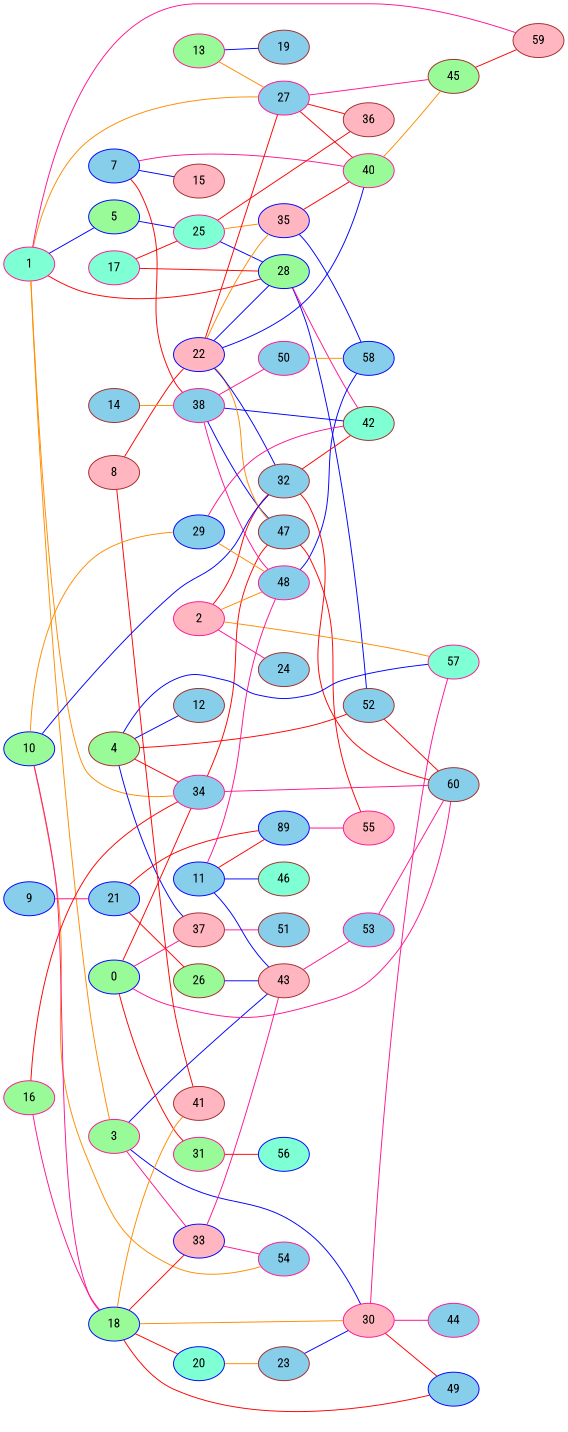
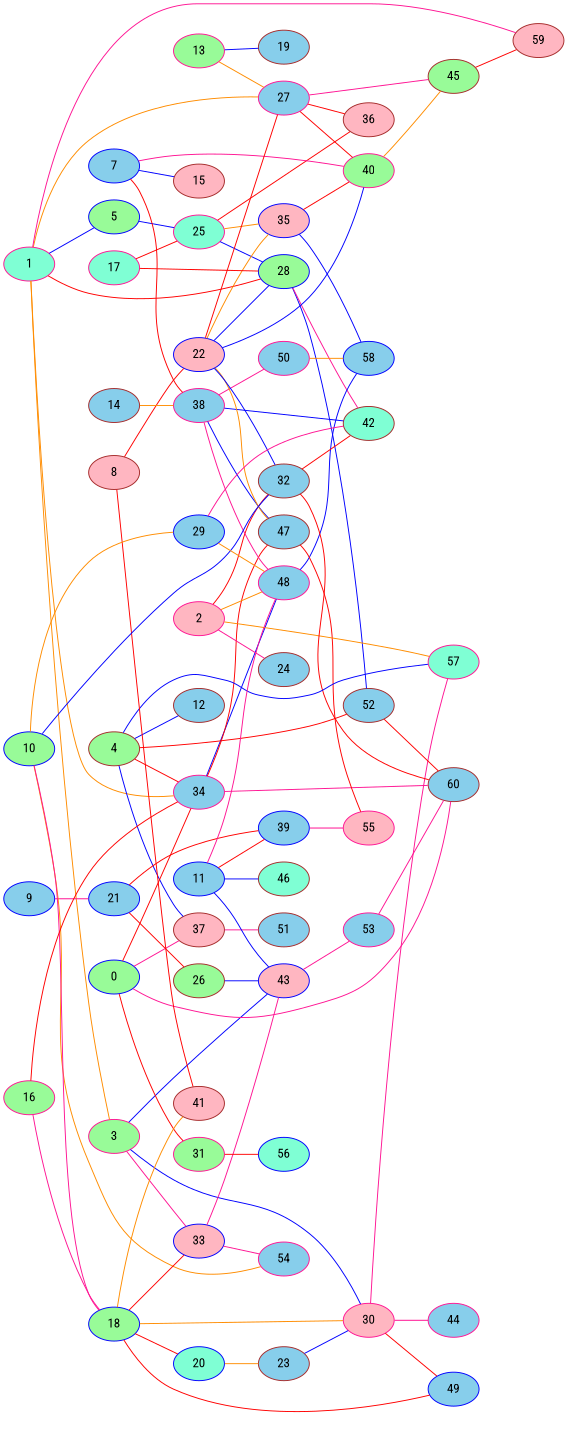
edge "48" -- "34": added
node "89": label "89" -> "39"
node "43": color brown -> blue
